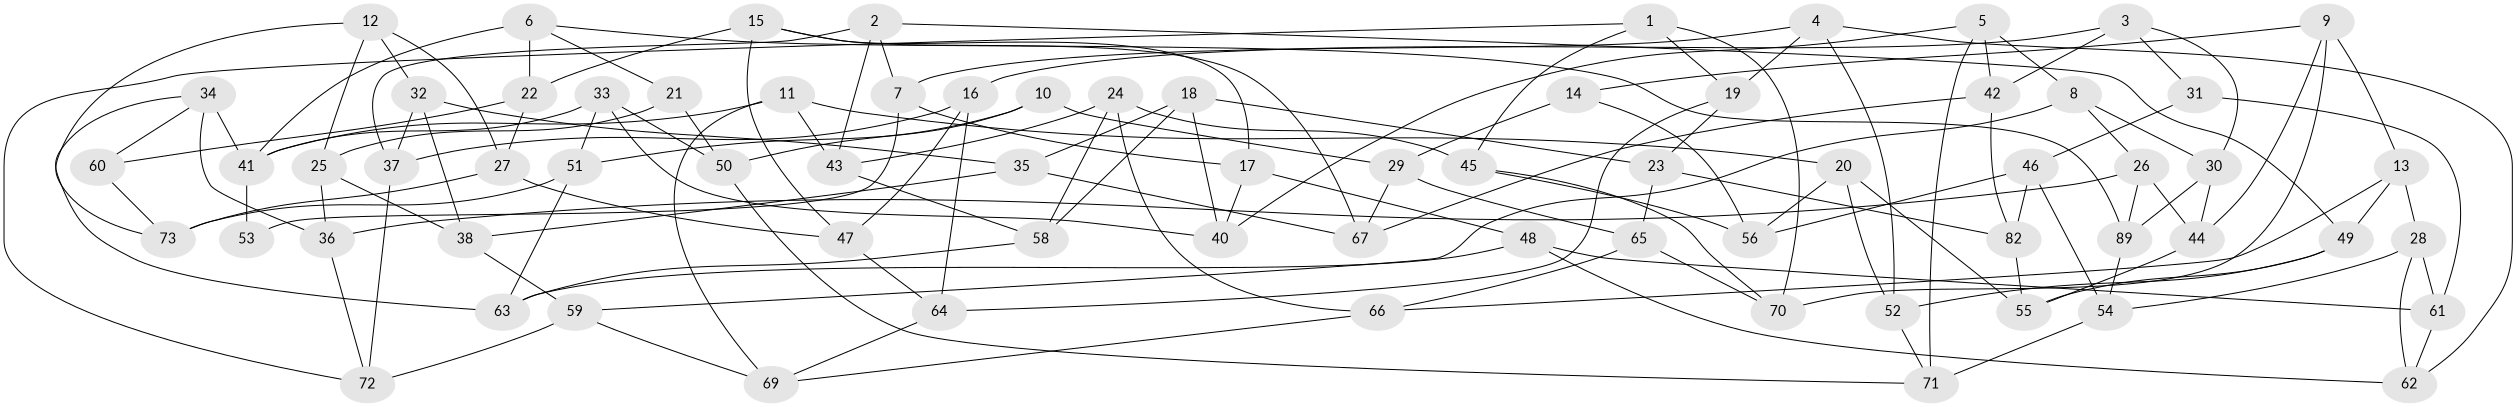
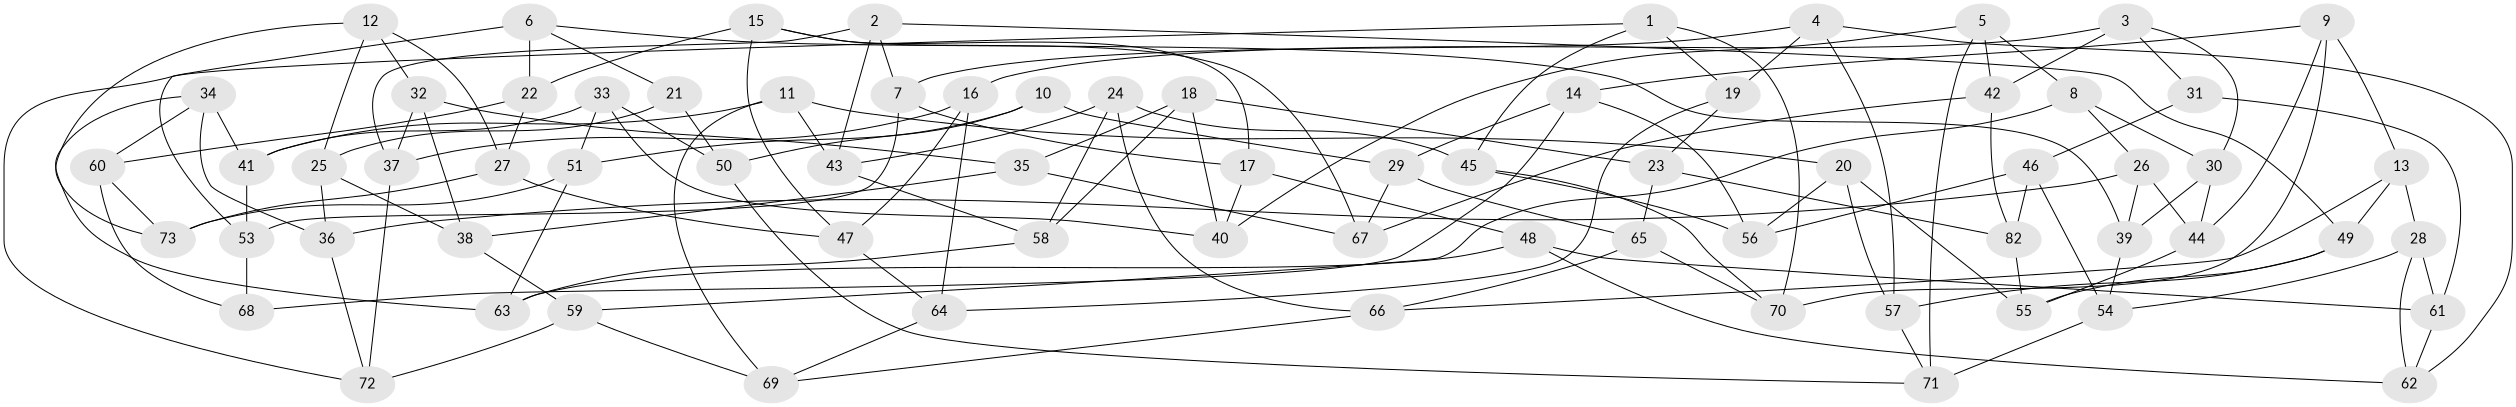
edge "6" -- "41": now "6" -- "53"
node "89": label "89" -> "39"
node "68": added
node "52": label "52" -> "57"
